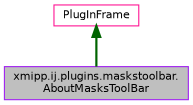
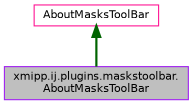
node "PlugInFrame": label "PlugInFrame" -> "AboutMasksToolBar"
